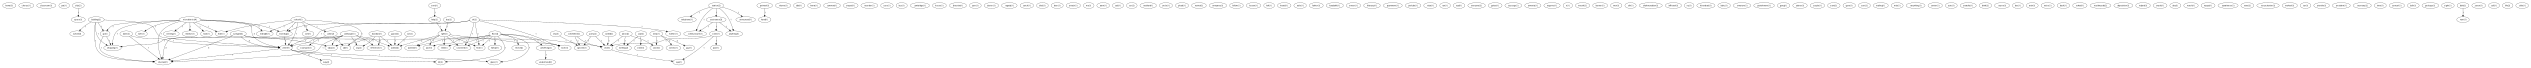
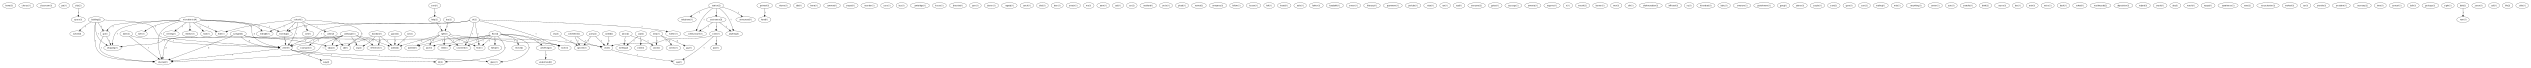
edge "wasn(2)" -> "one(3)": removed, label "1"
